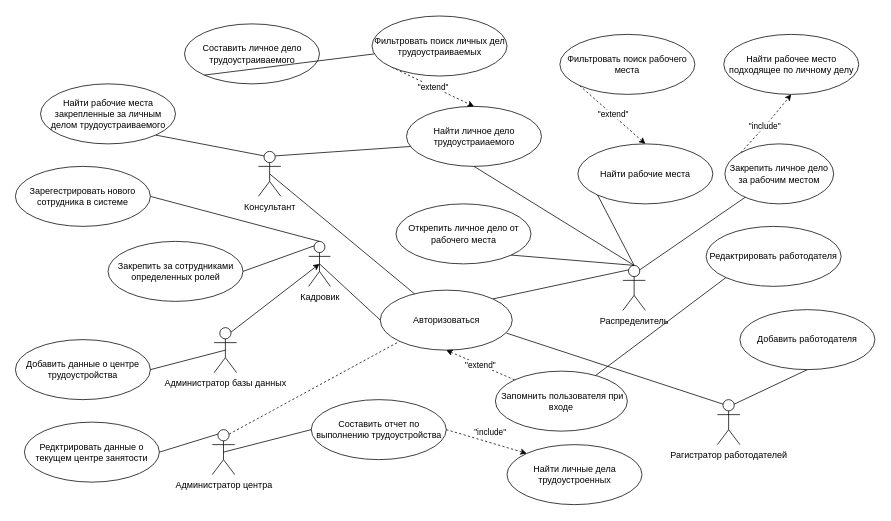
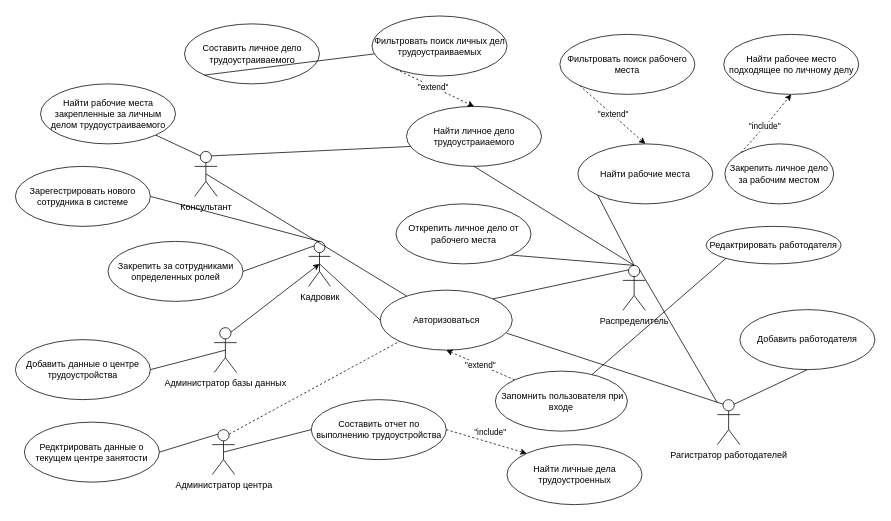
node "Консультант": moved (270, 174) -> (206, 174)
edge "Закрепить личное дело за рабочим местом" -- "Распределитель": now "Рагистратор работодателей" -- "Распределитель"
node "Редактрировать работодателя": size 135x60 -> 135x38
